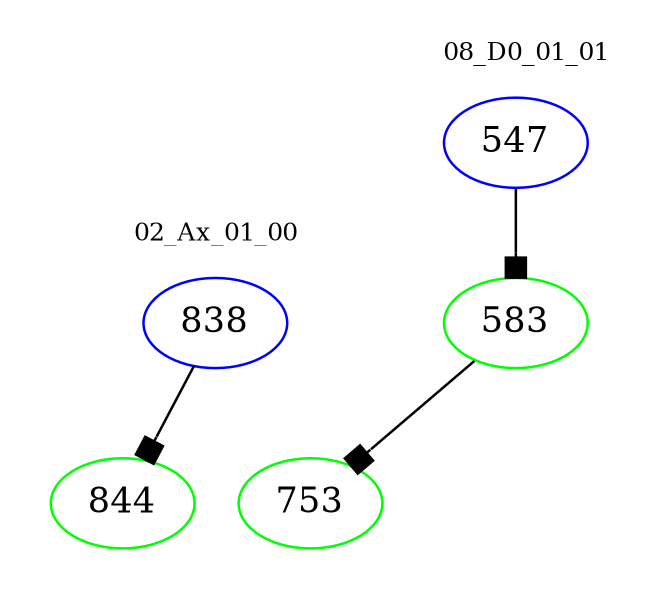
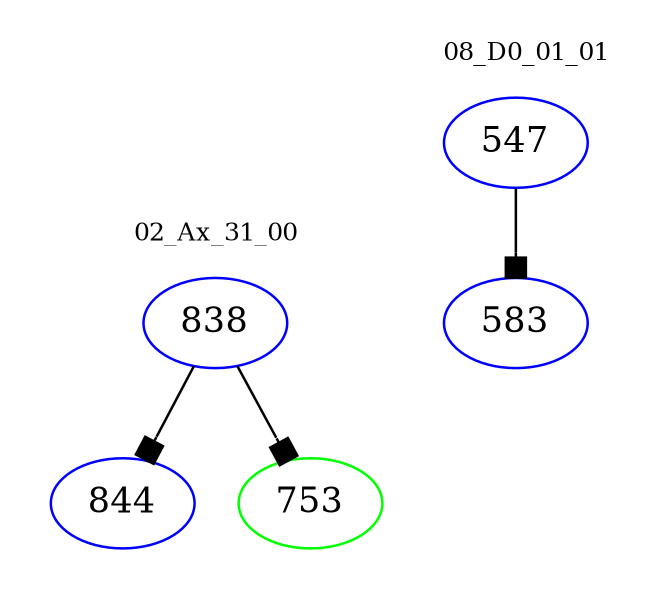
cluster "02_Ax_01_00": label "02_Ax_01_00" -> "02_Ax_31_00"
node "583": color green -> blue
edge "583" -> "753": now "838" -> "753"
node "844": color green -> blue
